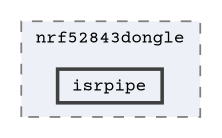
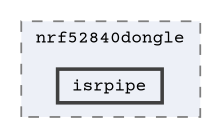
cluster "nrf52843dongle": label "nrf52843dongle" -> "nrf52840dongle"
